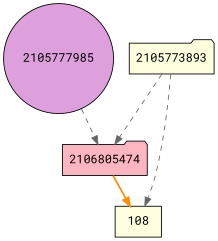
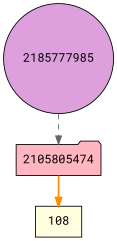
node "2105777985": label "2105777985" -> "2185777985"
node "2105773893": removed
node "2106805474": label "2106805474" -> "2105805474"
